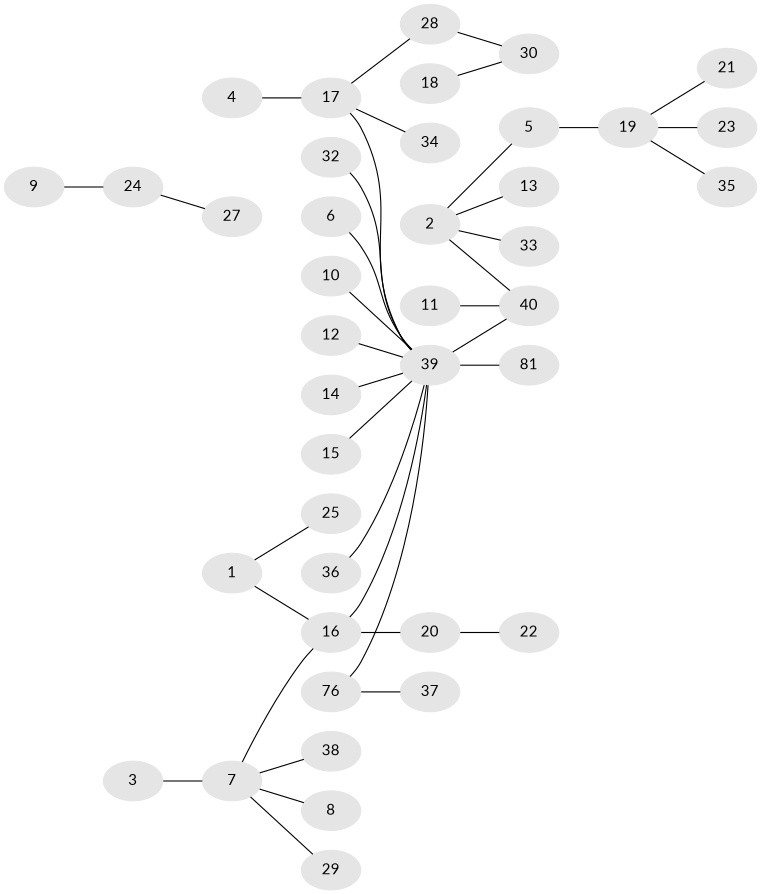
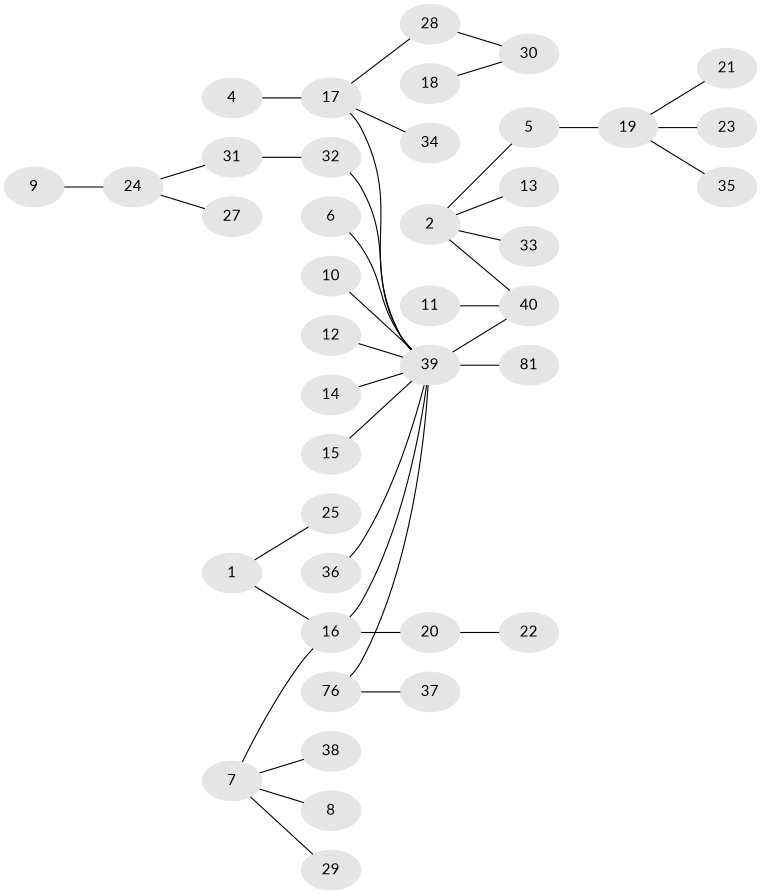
node "31": added
node "3": removed
